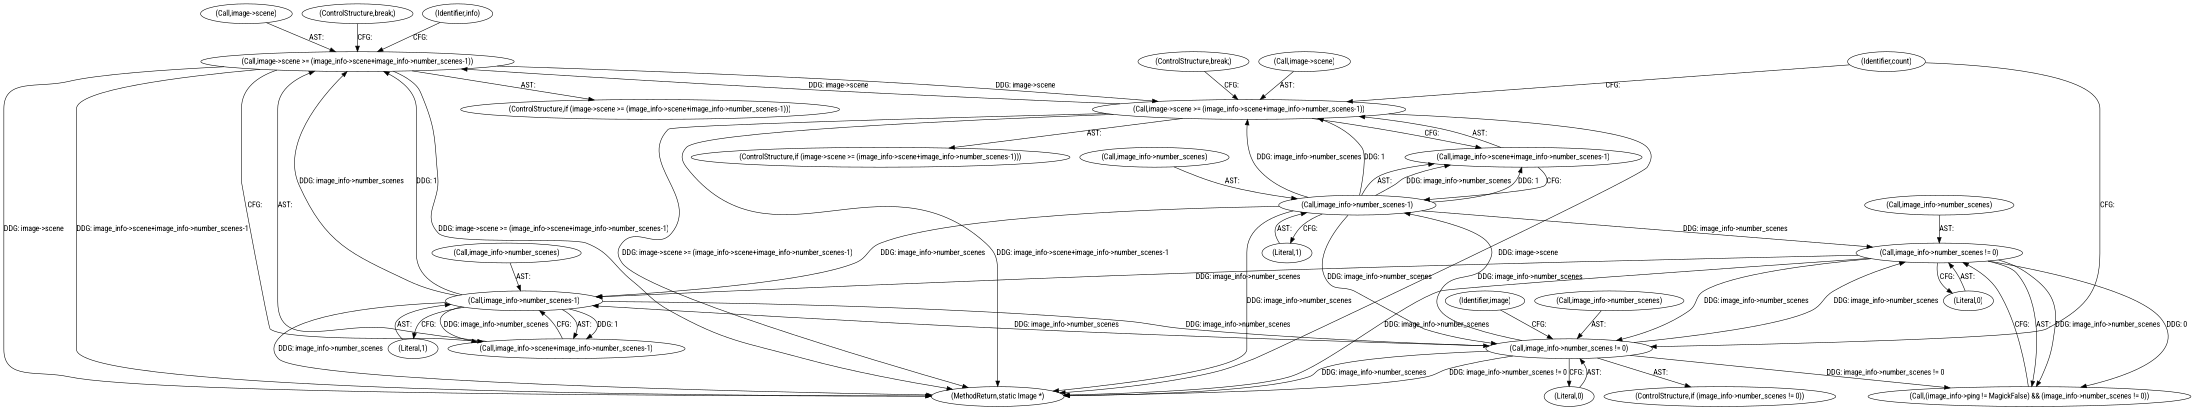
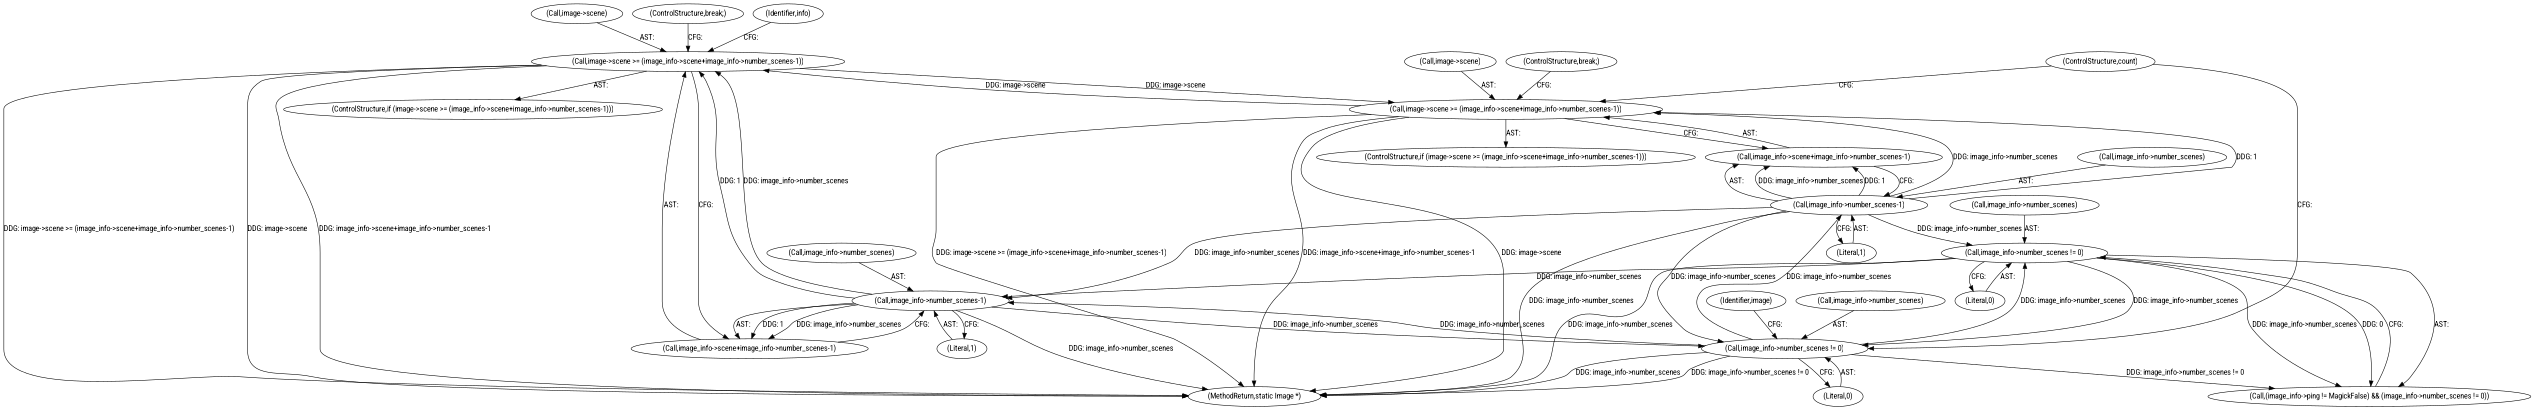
node "(Identifier,count)": label "(Identifier,count)" -> "(ControlStructure,count)"
node "(ControlStructure,if (image_info->number_scenes != 0))": removed
